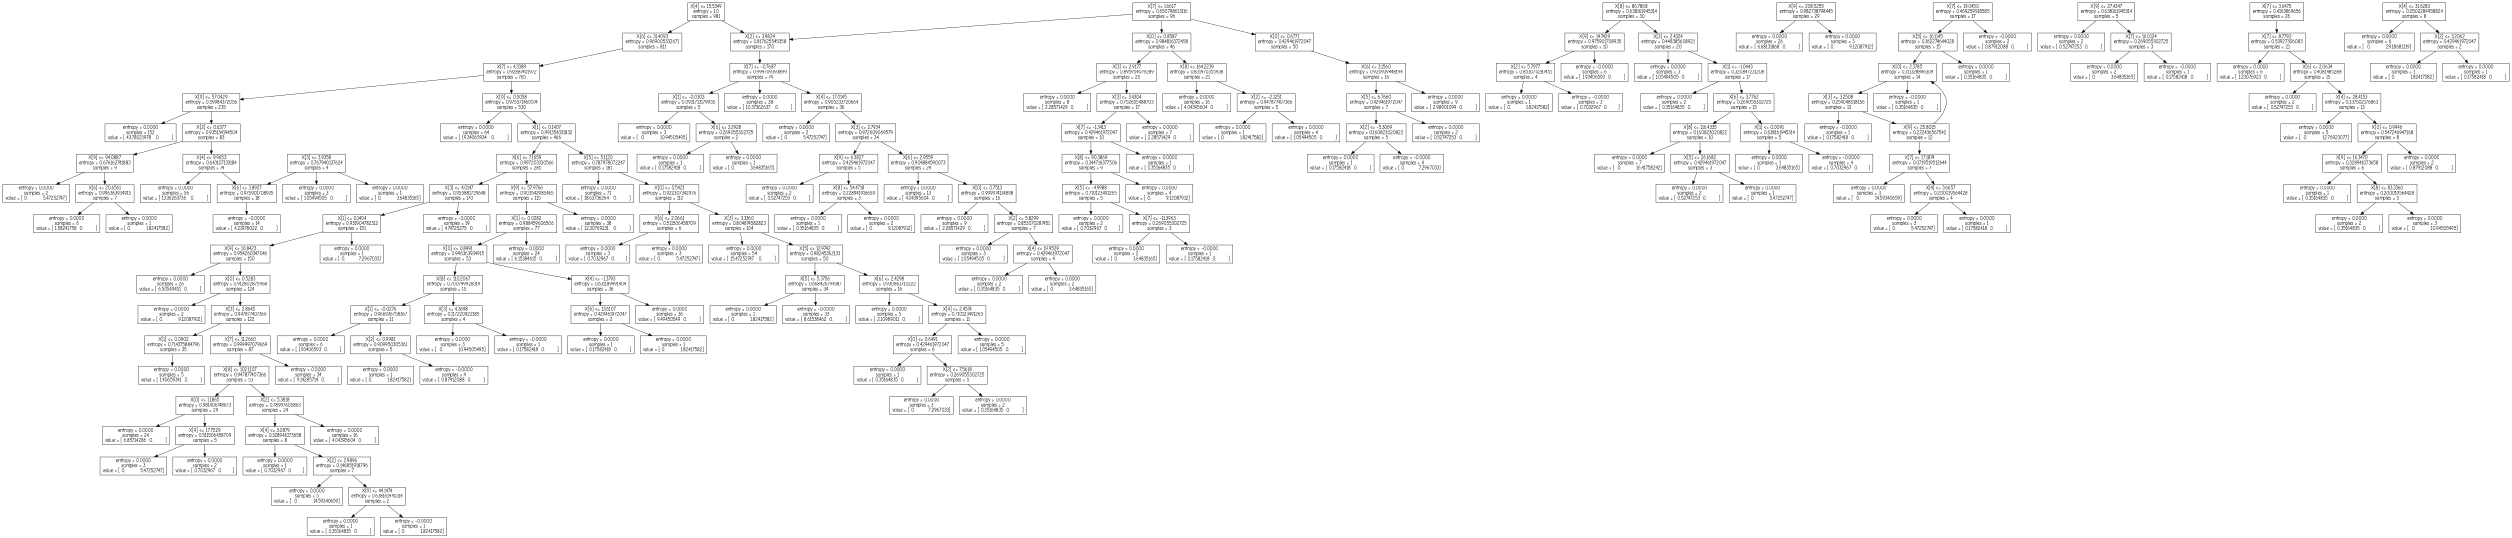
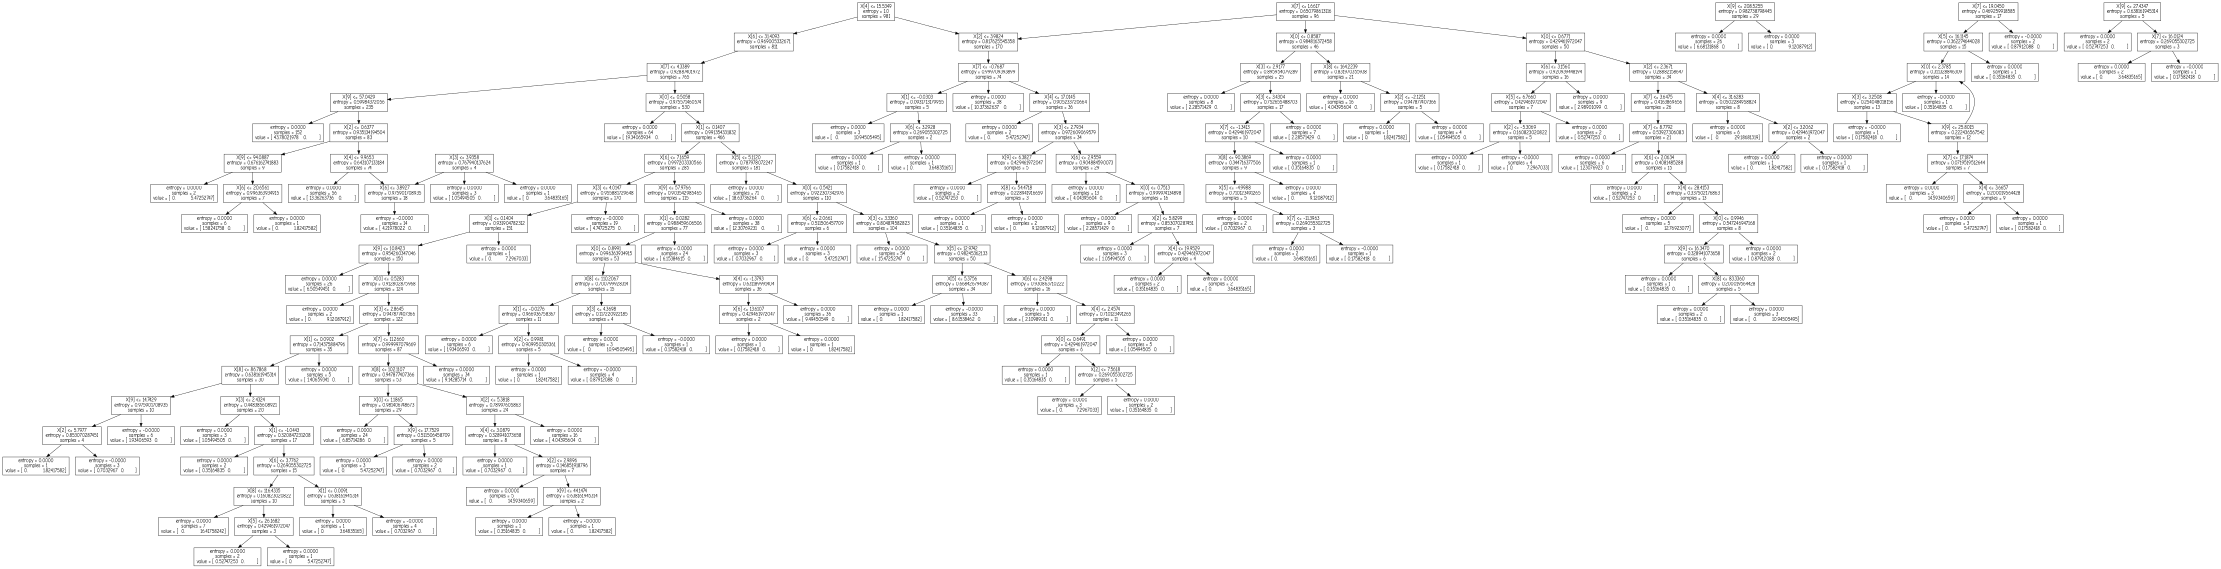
node "X[2] <= 2.3671 entropy = 0.28882158647 samples = 34": added
node "X[4] <= 3.6657 entropy = 0.200019564428 samples = 4": label "X[4] <= 3.6657 entropy = 0.200019564428 samples = 4" -> "X[4] <= 3.6657 entropy = 0.200019564428 samples = 9"
node "X[6] <= 2.0661 entropy = 0.511506458709 samples = 6": label "X[6] <= 2.0661 entropy = 0.511506458709 samples = 6" -> "X[6] <= 2.0661 entropy = 0.511506457709 samples = 6"
edge "X[1] <= 0.0902 entropy = 0.714375884796 samples = 35" -> "X[8] <= 86.7868 entropy = 0.638161945314 samples = 30": added
